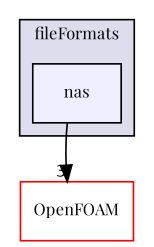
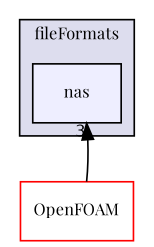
edge "nas" -> "OpenFOAM": reversed
